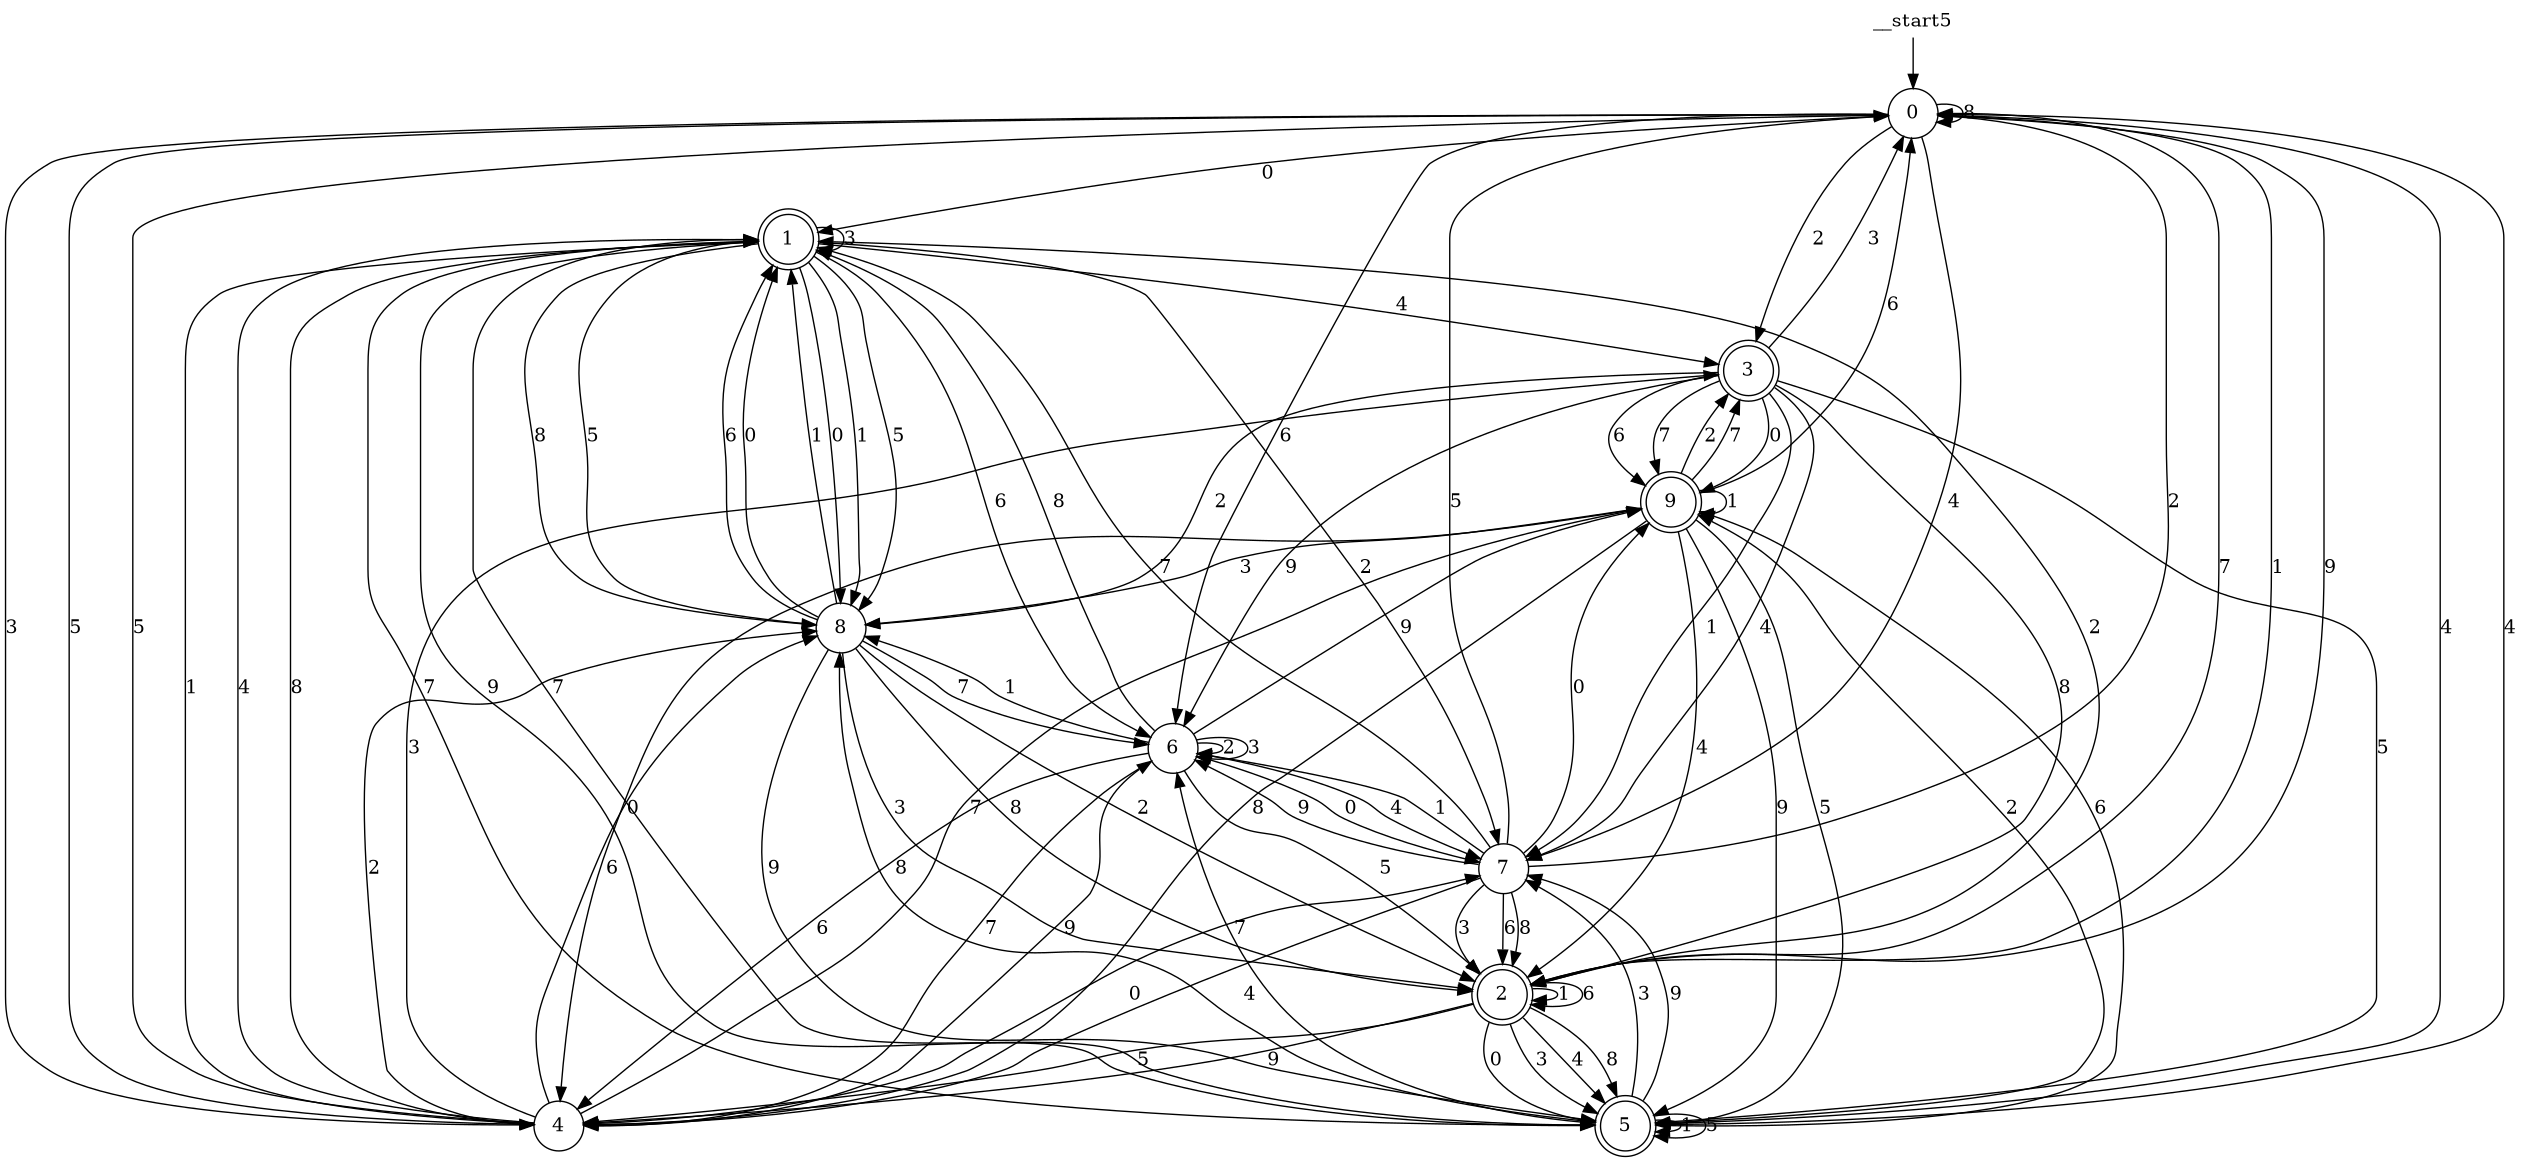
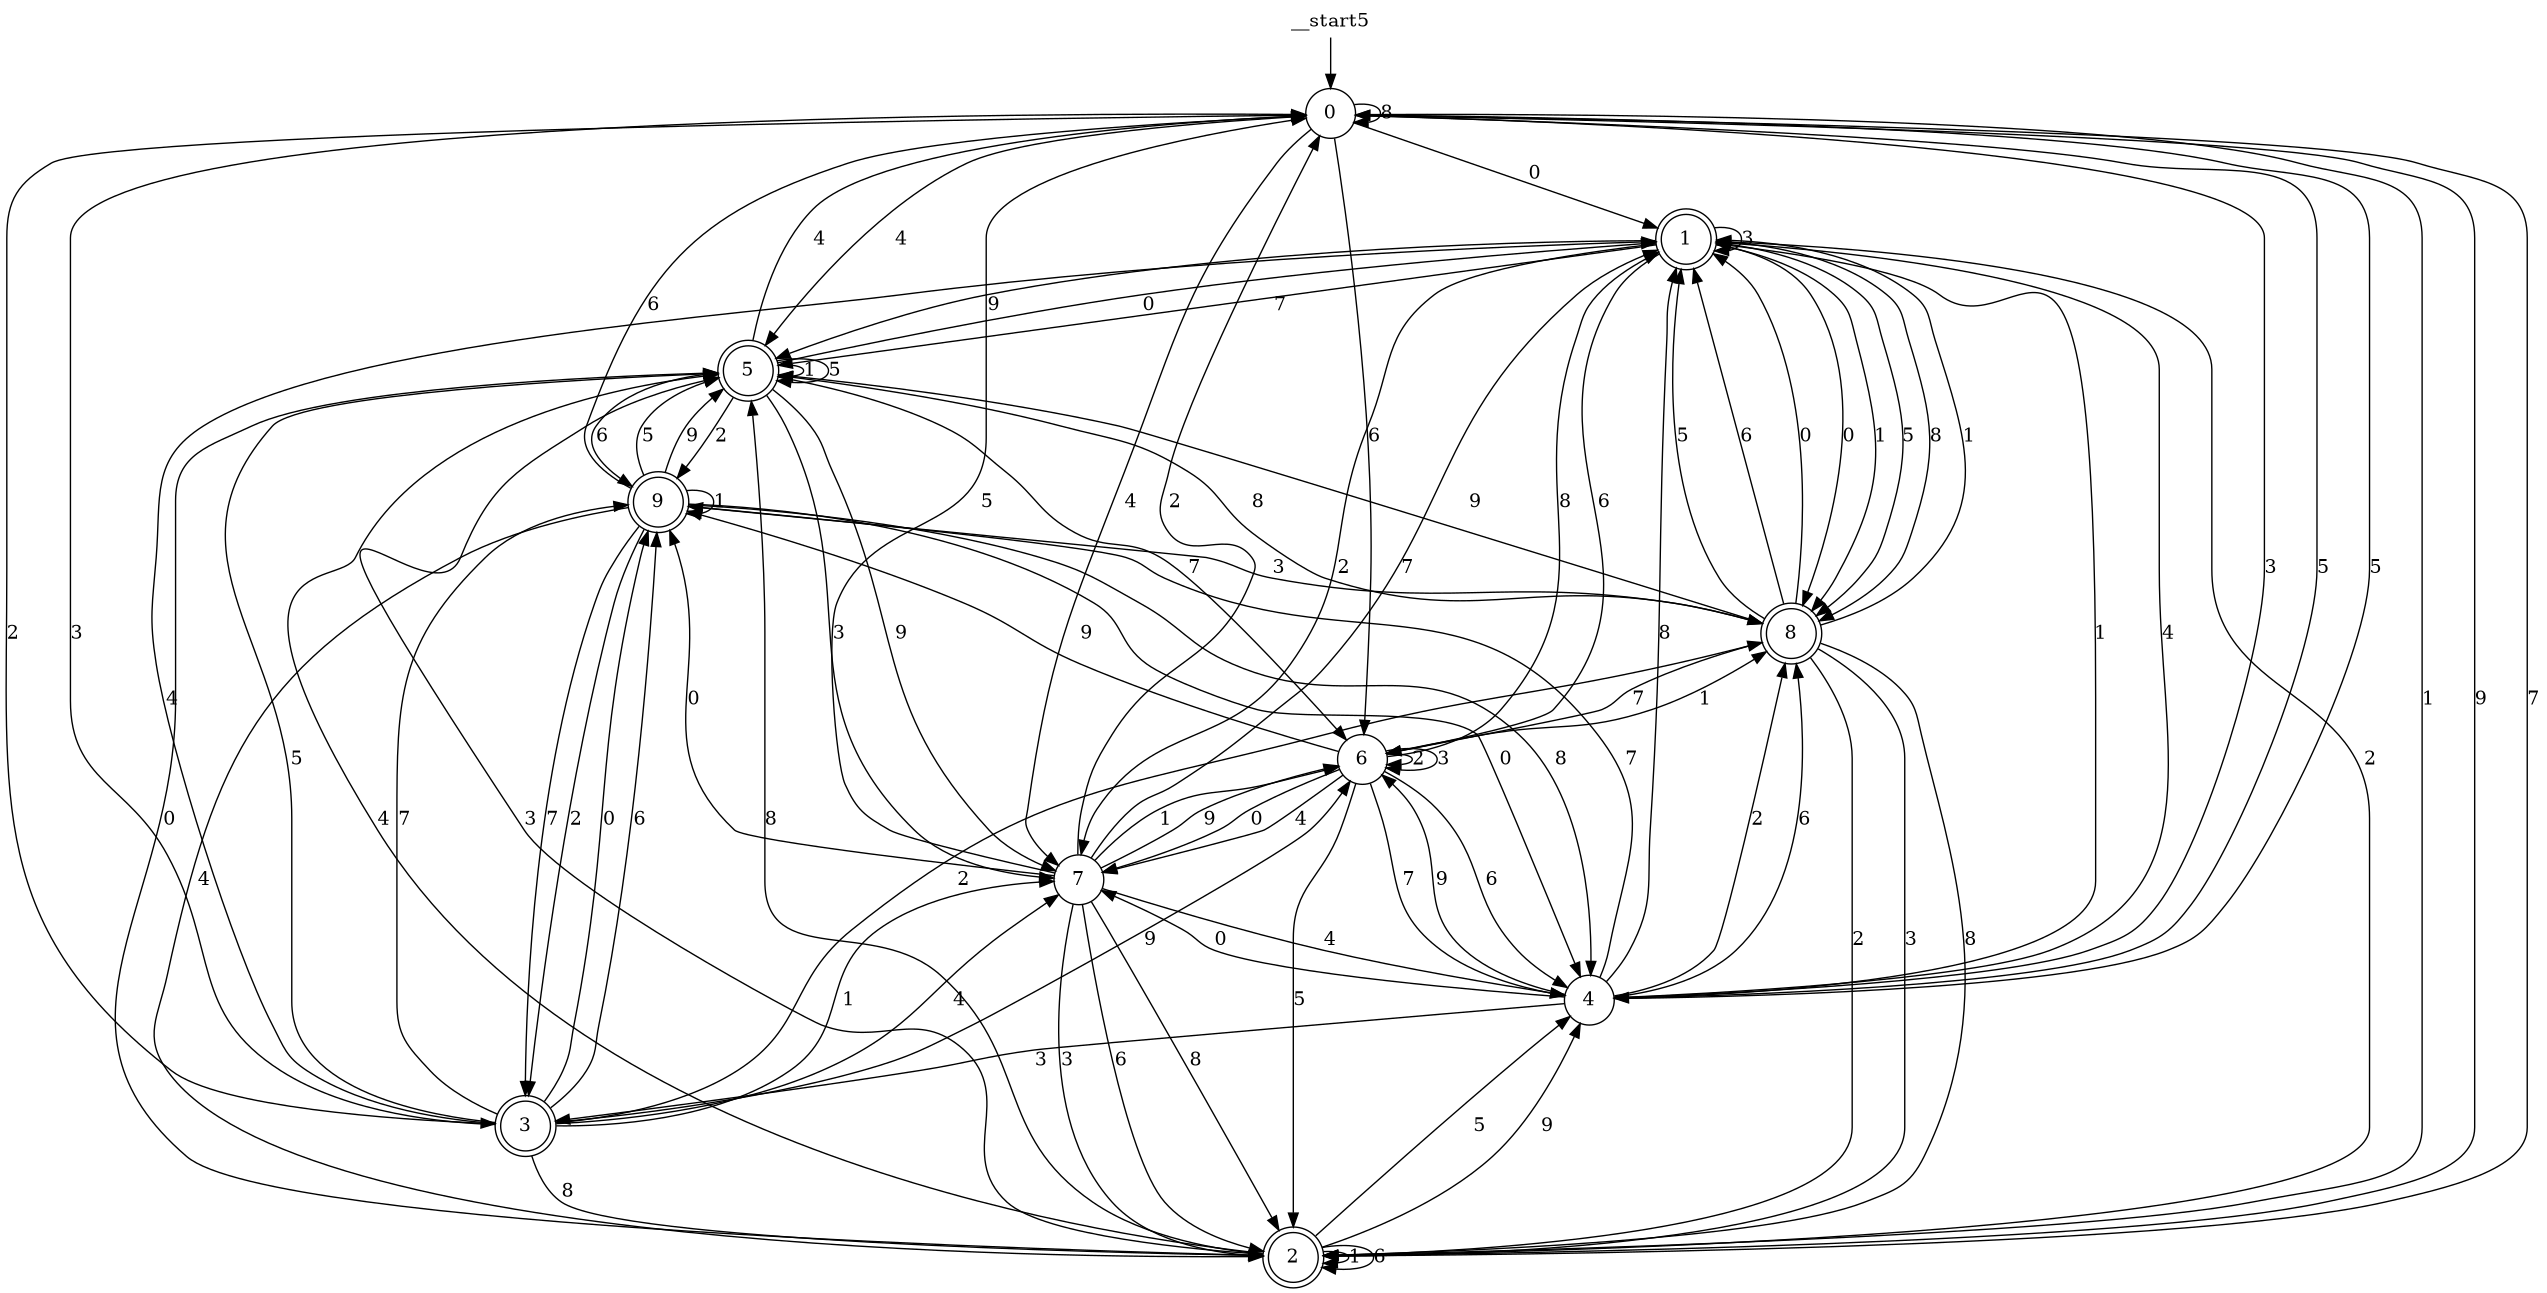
edge "1" -> "3": reversed
node "8": shape circle -> doublecircle
edge "5" -> "1": label "7" -> "0"
